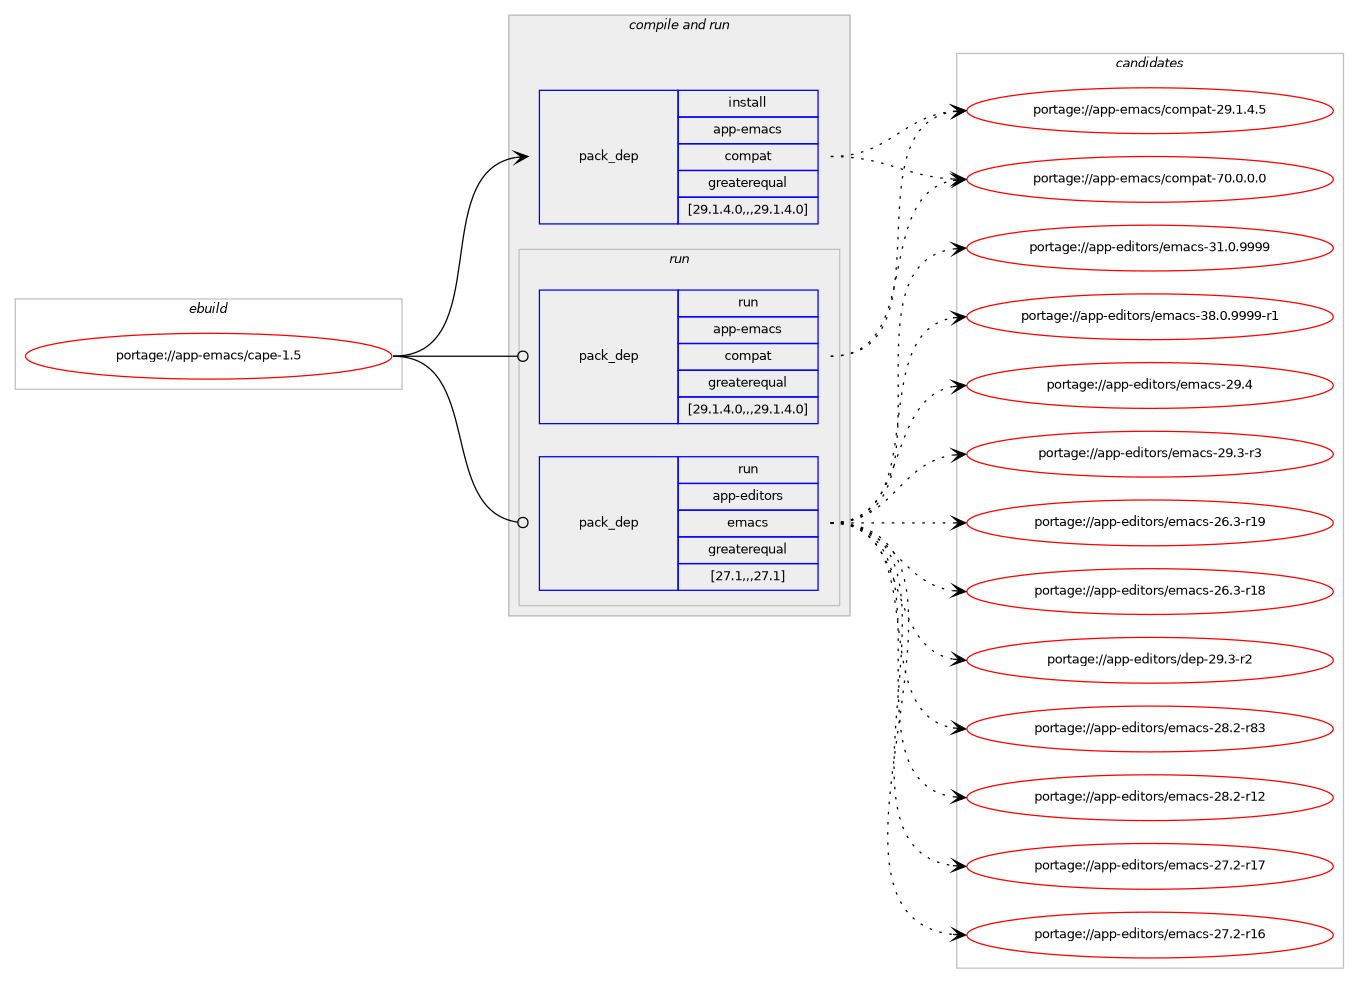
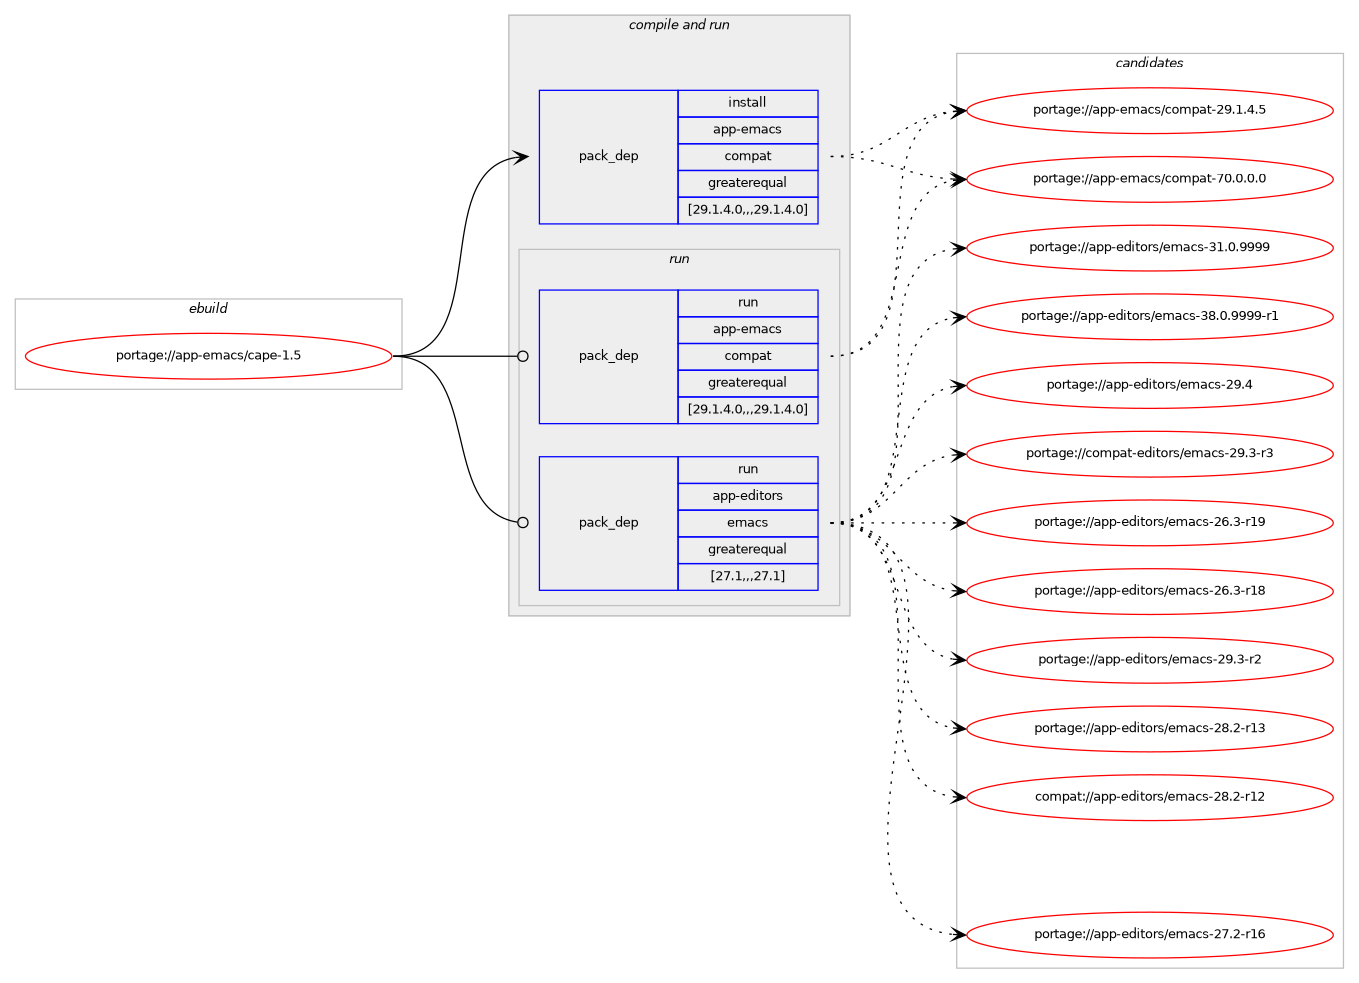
node "portage://app-editors/emacs-29.3-r3": label "portage://app-editors/emacs-29.3-r3" -> "portage://compat-editors/emacs-29.3-r3"
node "portage://app-editors/dep-29.3-r2": label "portage://app-editors/dep-29.3-r2" -> "portage://app-editors/emacs-29.3-r2"
node "portage://app-editors/emacs-28.2-r83": label "portage://app-editors/emacs-28.2-r83" -> "portage://app-editors/emacs-28.2-r13"
node "portage://app-editors/emacs-28.2-r12": label "portage://app-editors/emacs-28.2-r12" -> "compat://app-editors/emacs-28.2-r12"
node "portage://app-editors/emacs-27.2-r17": removed
